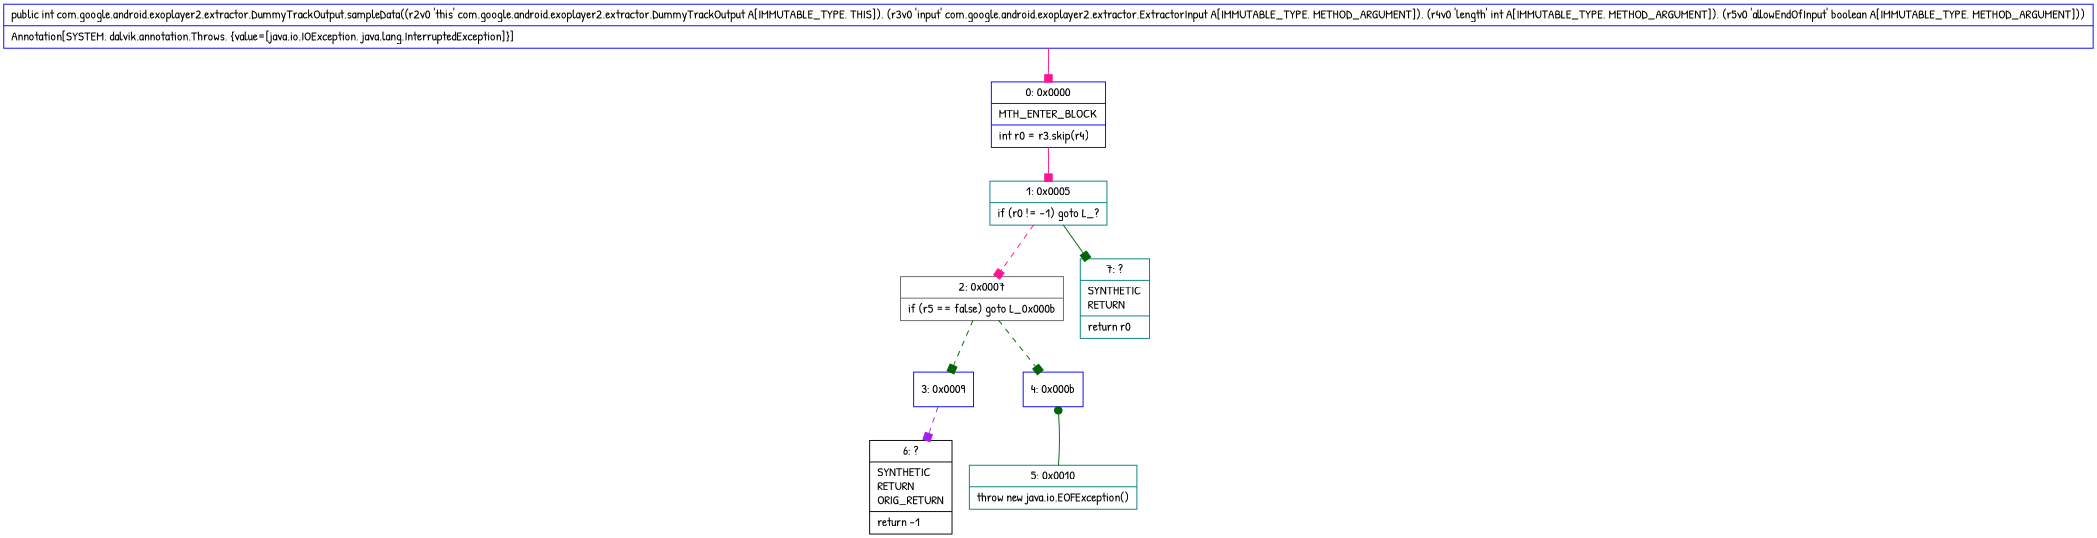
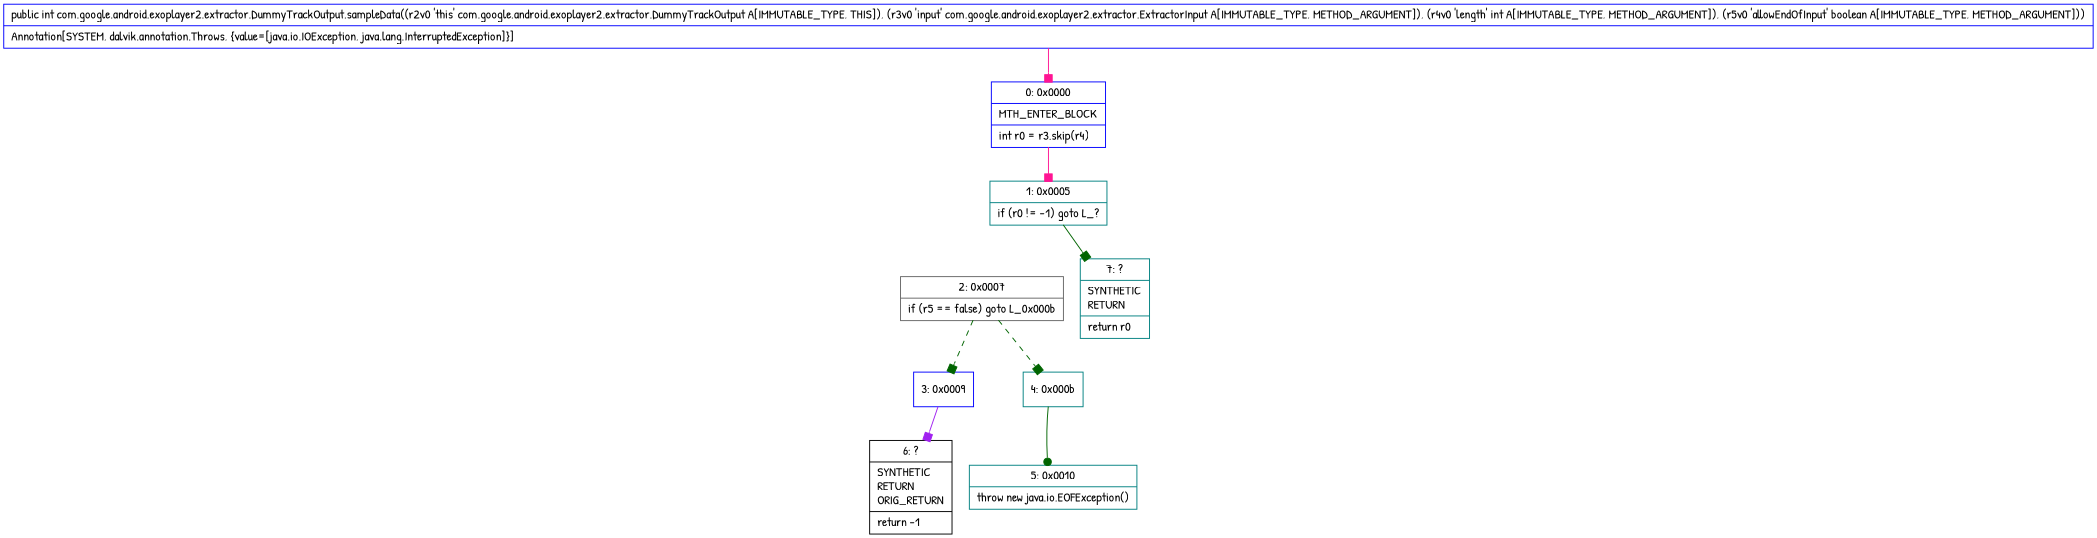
edge "1: 0x0005" -> "2: 0x0007": removed
node "4: 0x000b": color blue -> teal
edge "3: 0x0009" -> "6: ?": style dashed -> solid
edge "5: 0x0010" -> "4: 0x000b": reversed
